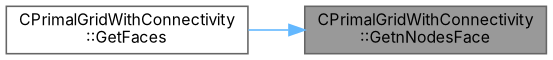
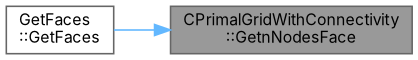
node "CPrimalGridWithConnectivity ::GetFaces": label "CPrimalGridWithConnectivity ::GetFaces" -> "GetFaces ::GetFaces"
